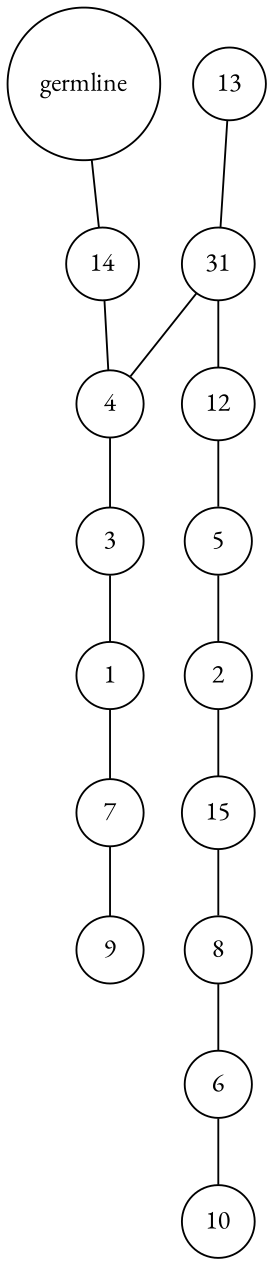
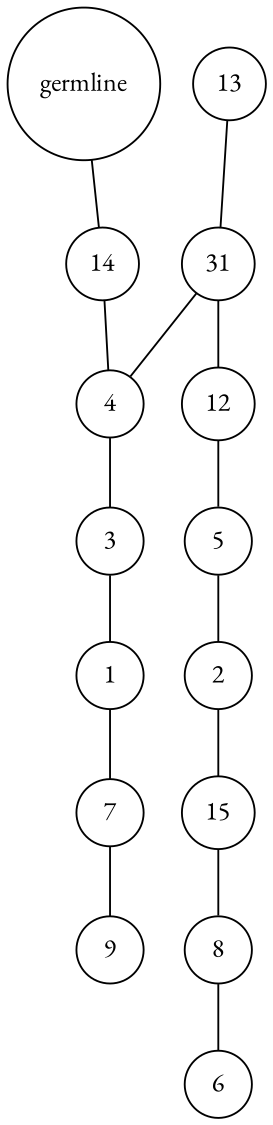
node "10": removed
